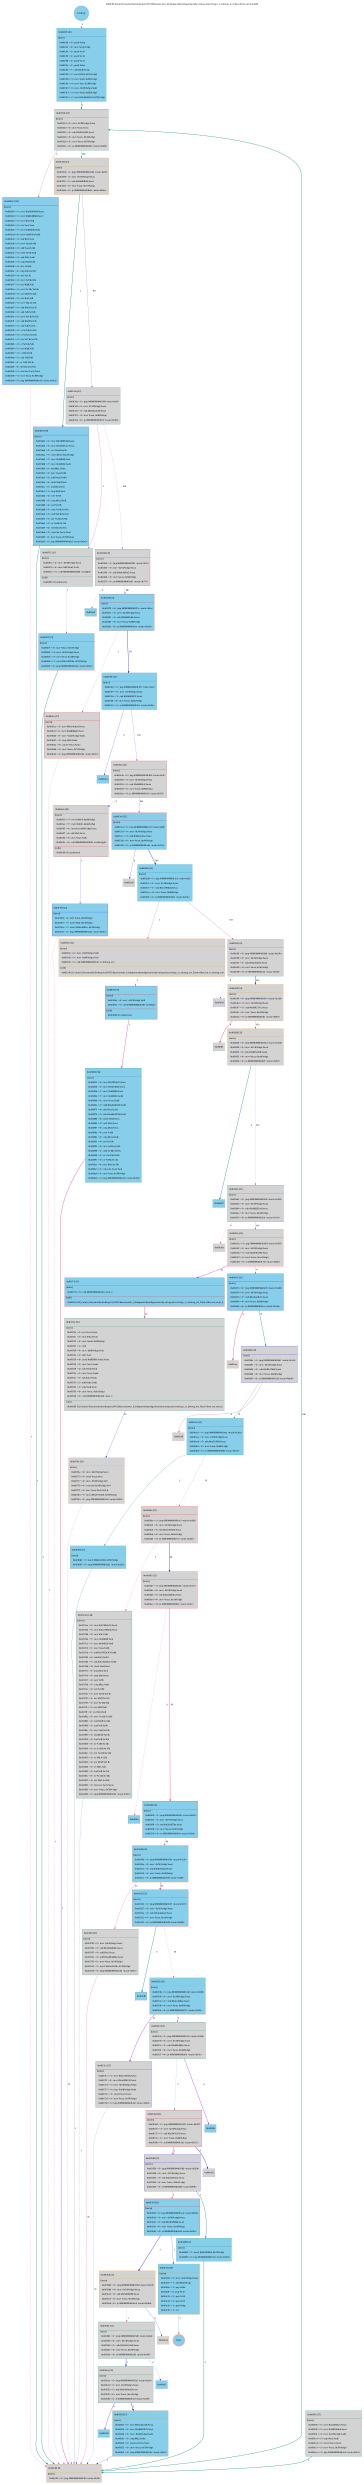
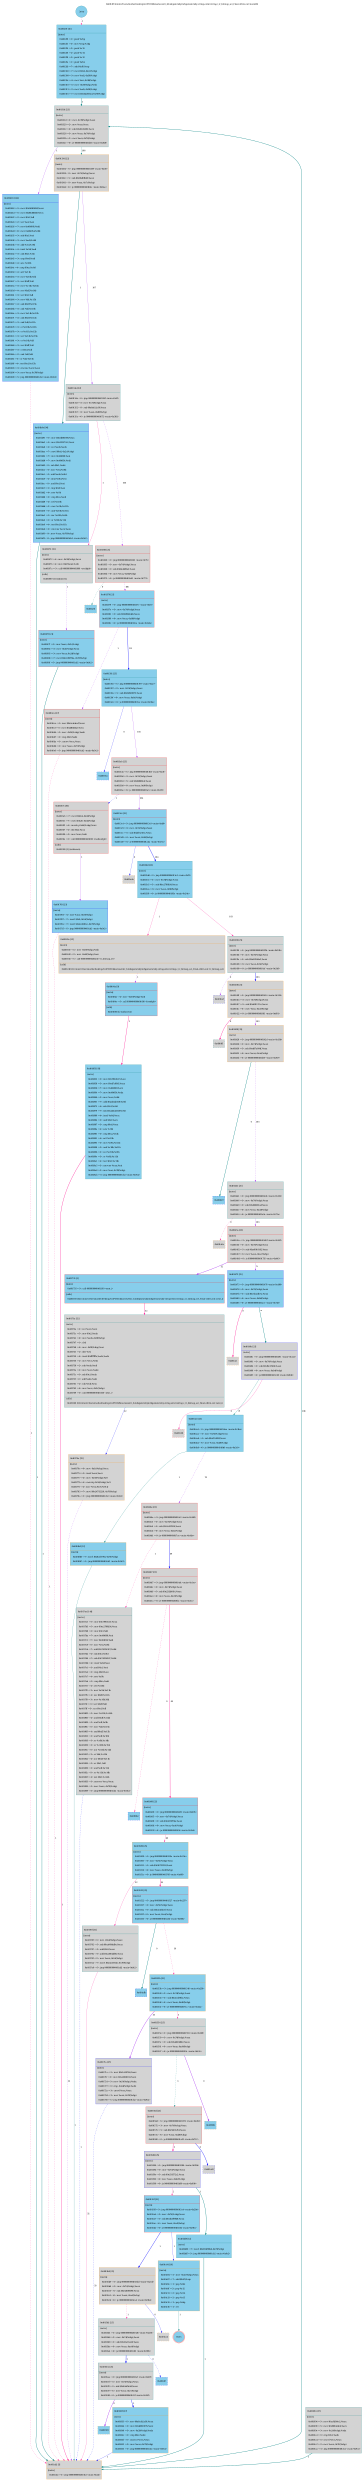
node "Desktop": label "Desktop" -> "Entry"
